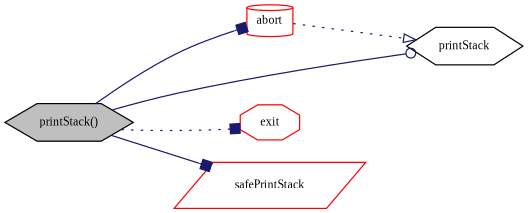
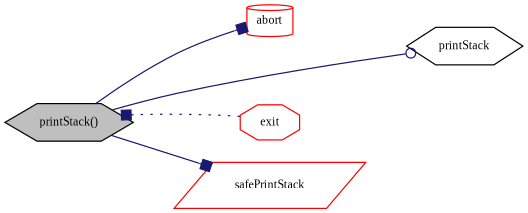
edge "abort" -> "printStack": removed
edge "printStack()" -> "exit": reversed
